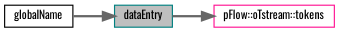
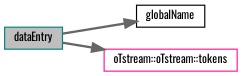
edge "globalName" -> "dataEntry": reversed
node "pFlow::oTstream::tokens": label "pFlow::oTstream::tokens" -> "oTstream::oTstream::tokens"
